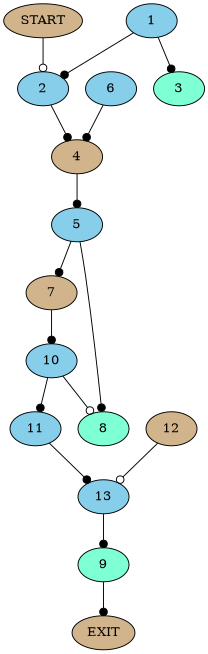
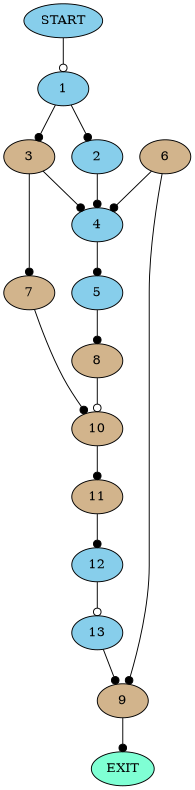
node "START": fillcolor tan -> skyblue
edge "START" -> "2": now "START" -> "1"
node "6": fillcolor skyblue -> tan
node "3": fillcolor aquamarine -> tan
node "4": fillcolor tan -> skyblue
edge "3" -> "4": added
edge "5" -> "7": now "3" -> "7"
node "10": fillcolor skyblue -> tan
edge "10" -> "8": reversed
edge "6" -> "9": added
node "11": fillcolor skyblue -> tan
node "8": fillcolor aquamarine -> tan
node "12": fillcolor tan -> skyblue
edge "11" -> "13": now "11" -> "12"
node "9": fillcolor aquamarine -> tan
node "EXIT": fillcolor tan -> aquamarine
